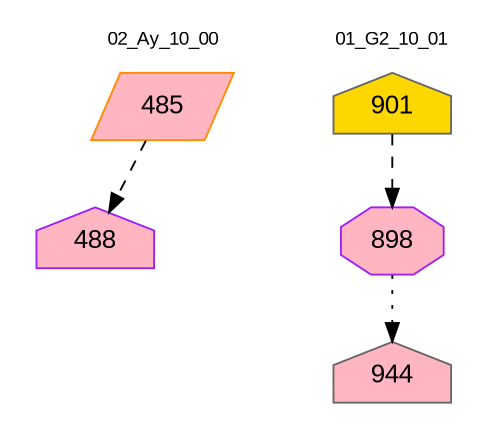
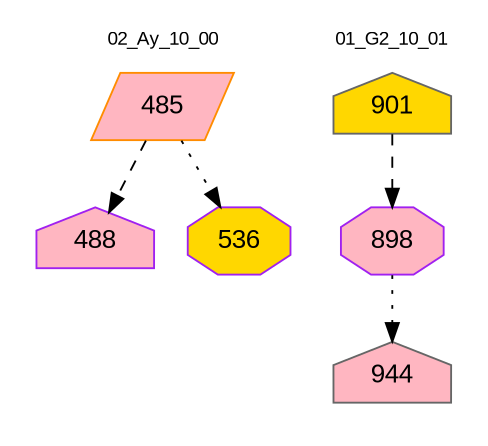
node "536": added
